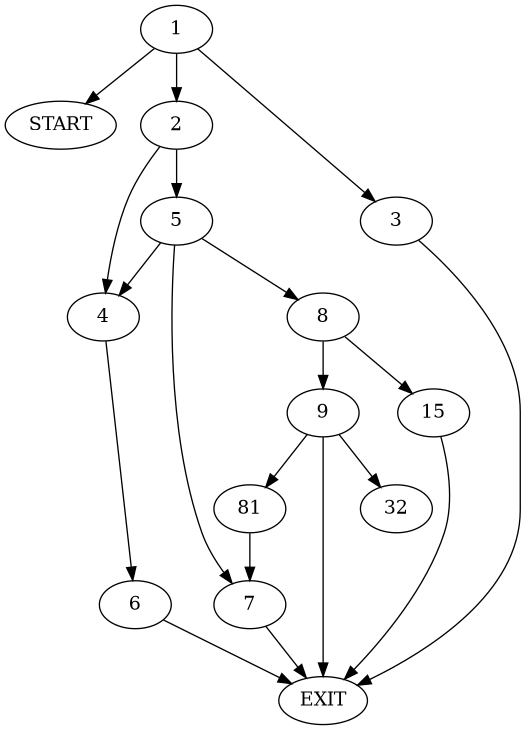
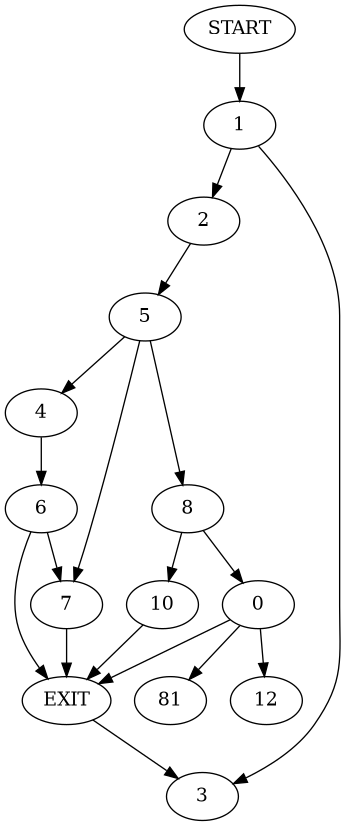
edge "1" -> "START": reversed
edge "2" -> "4": removed
node "9": label "9" -> "0"
node "15": label "15" -> "10"
edge "3" -> "EXIT": reversed
node "32": label "32" -> "12"
edge "81" -> "7": now "6" -> "7"
